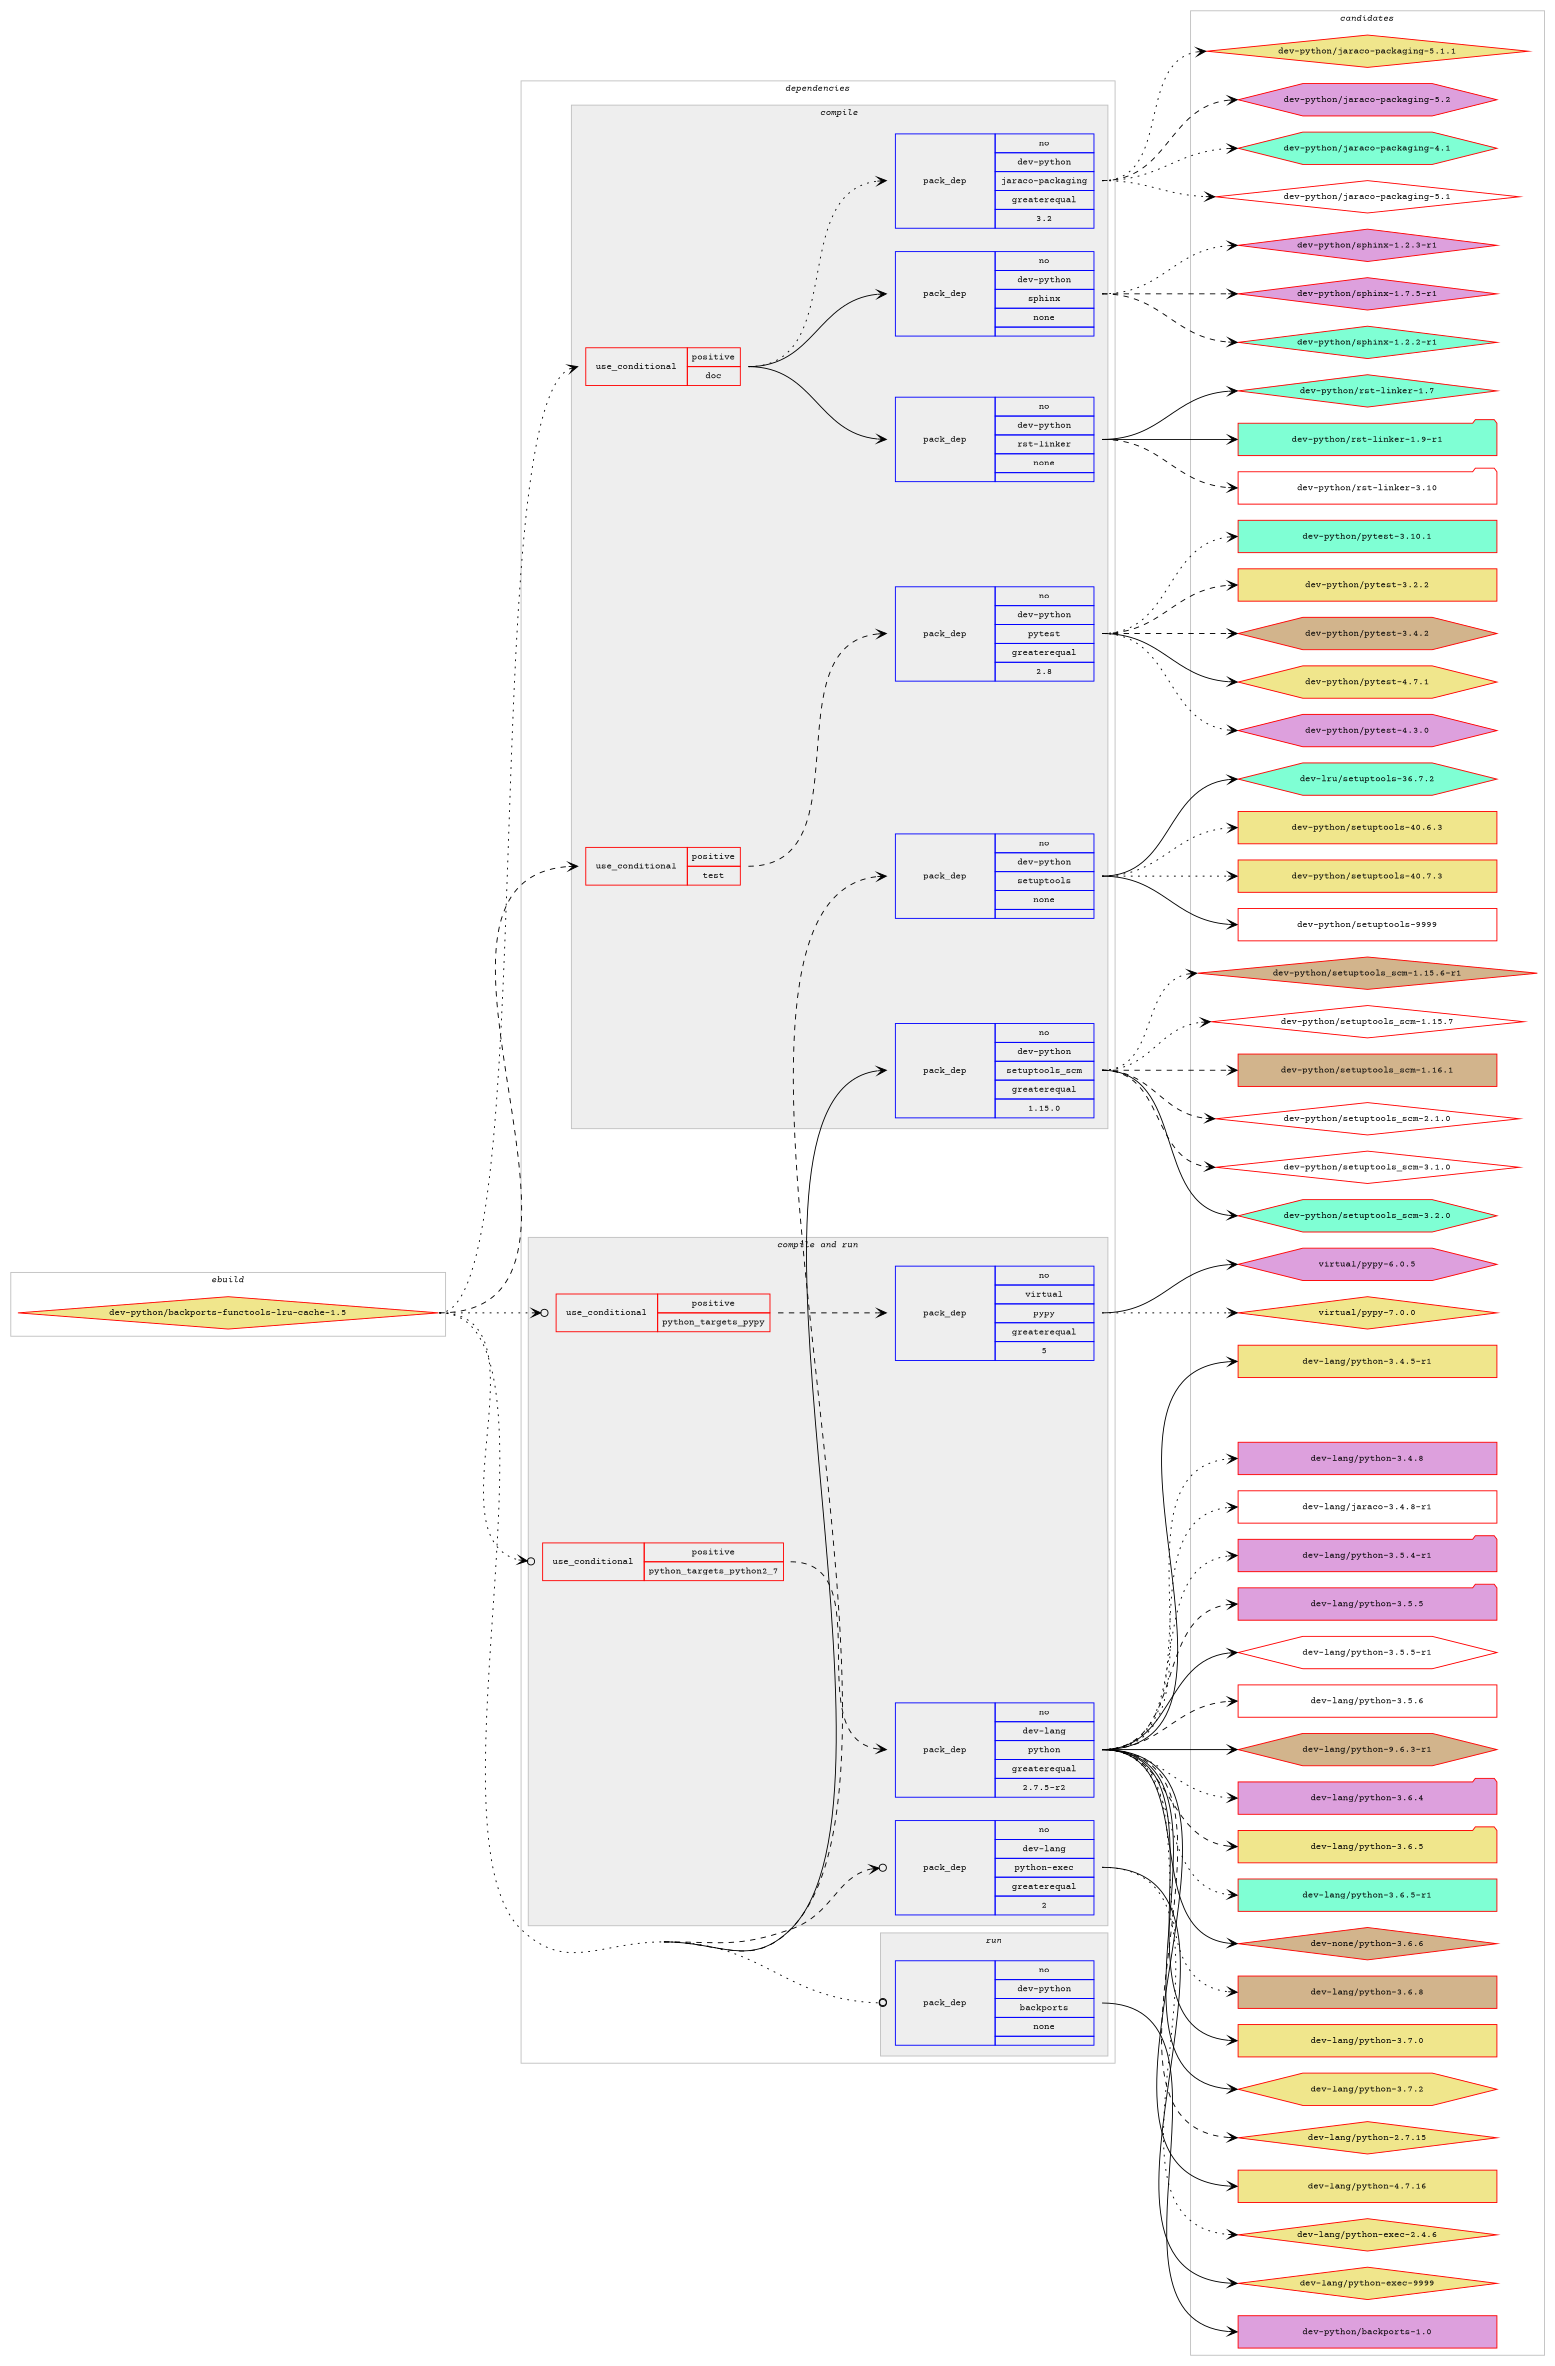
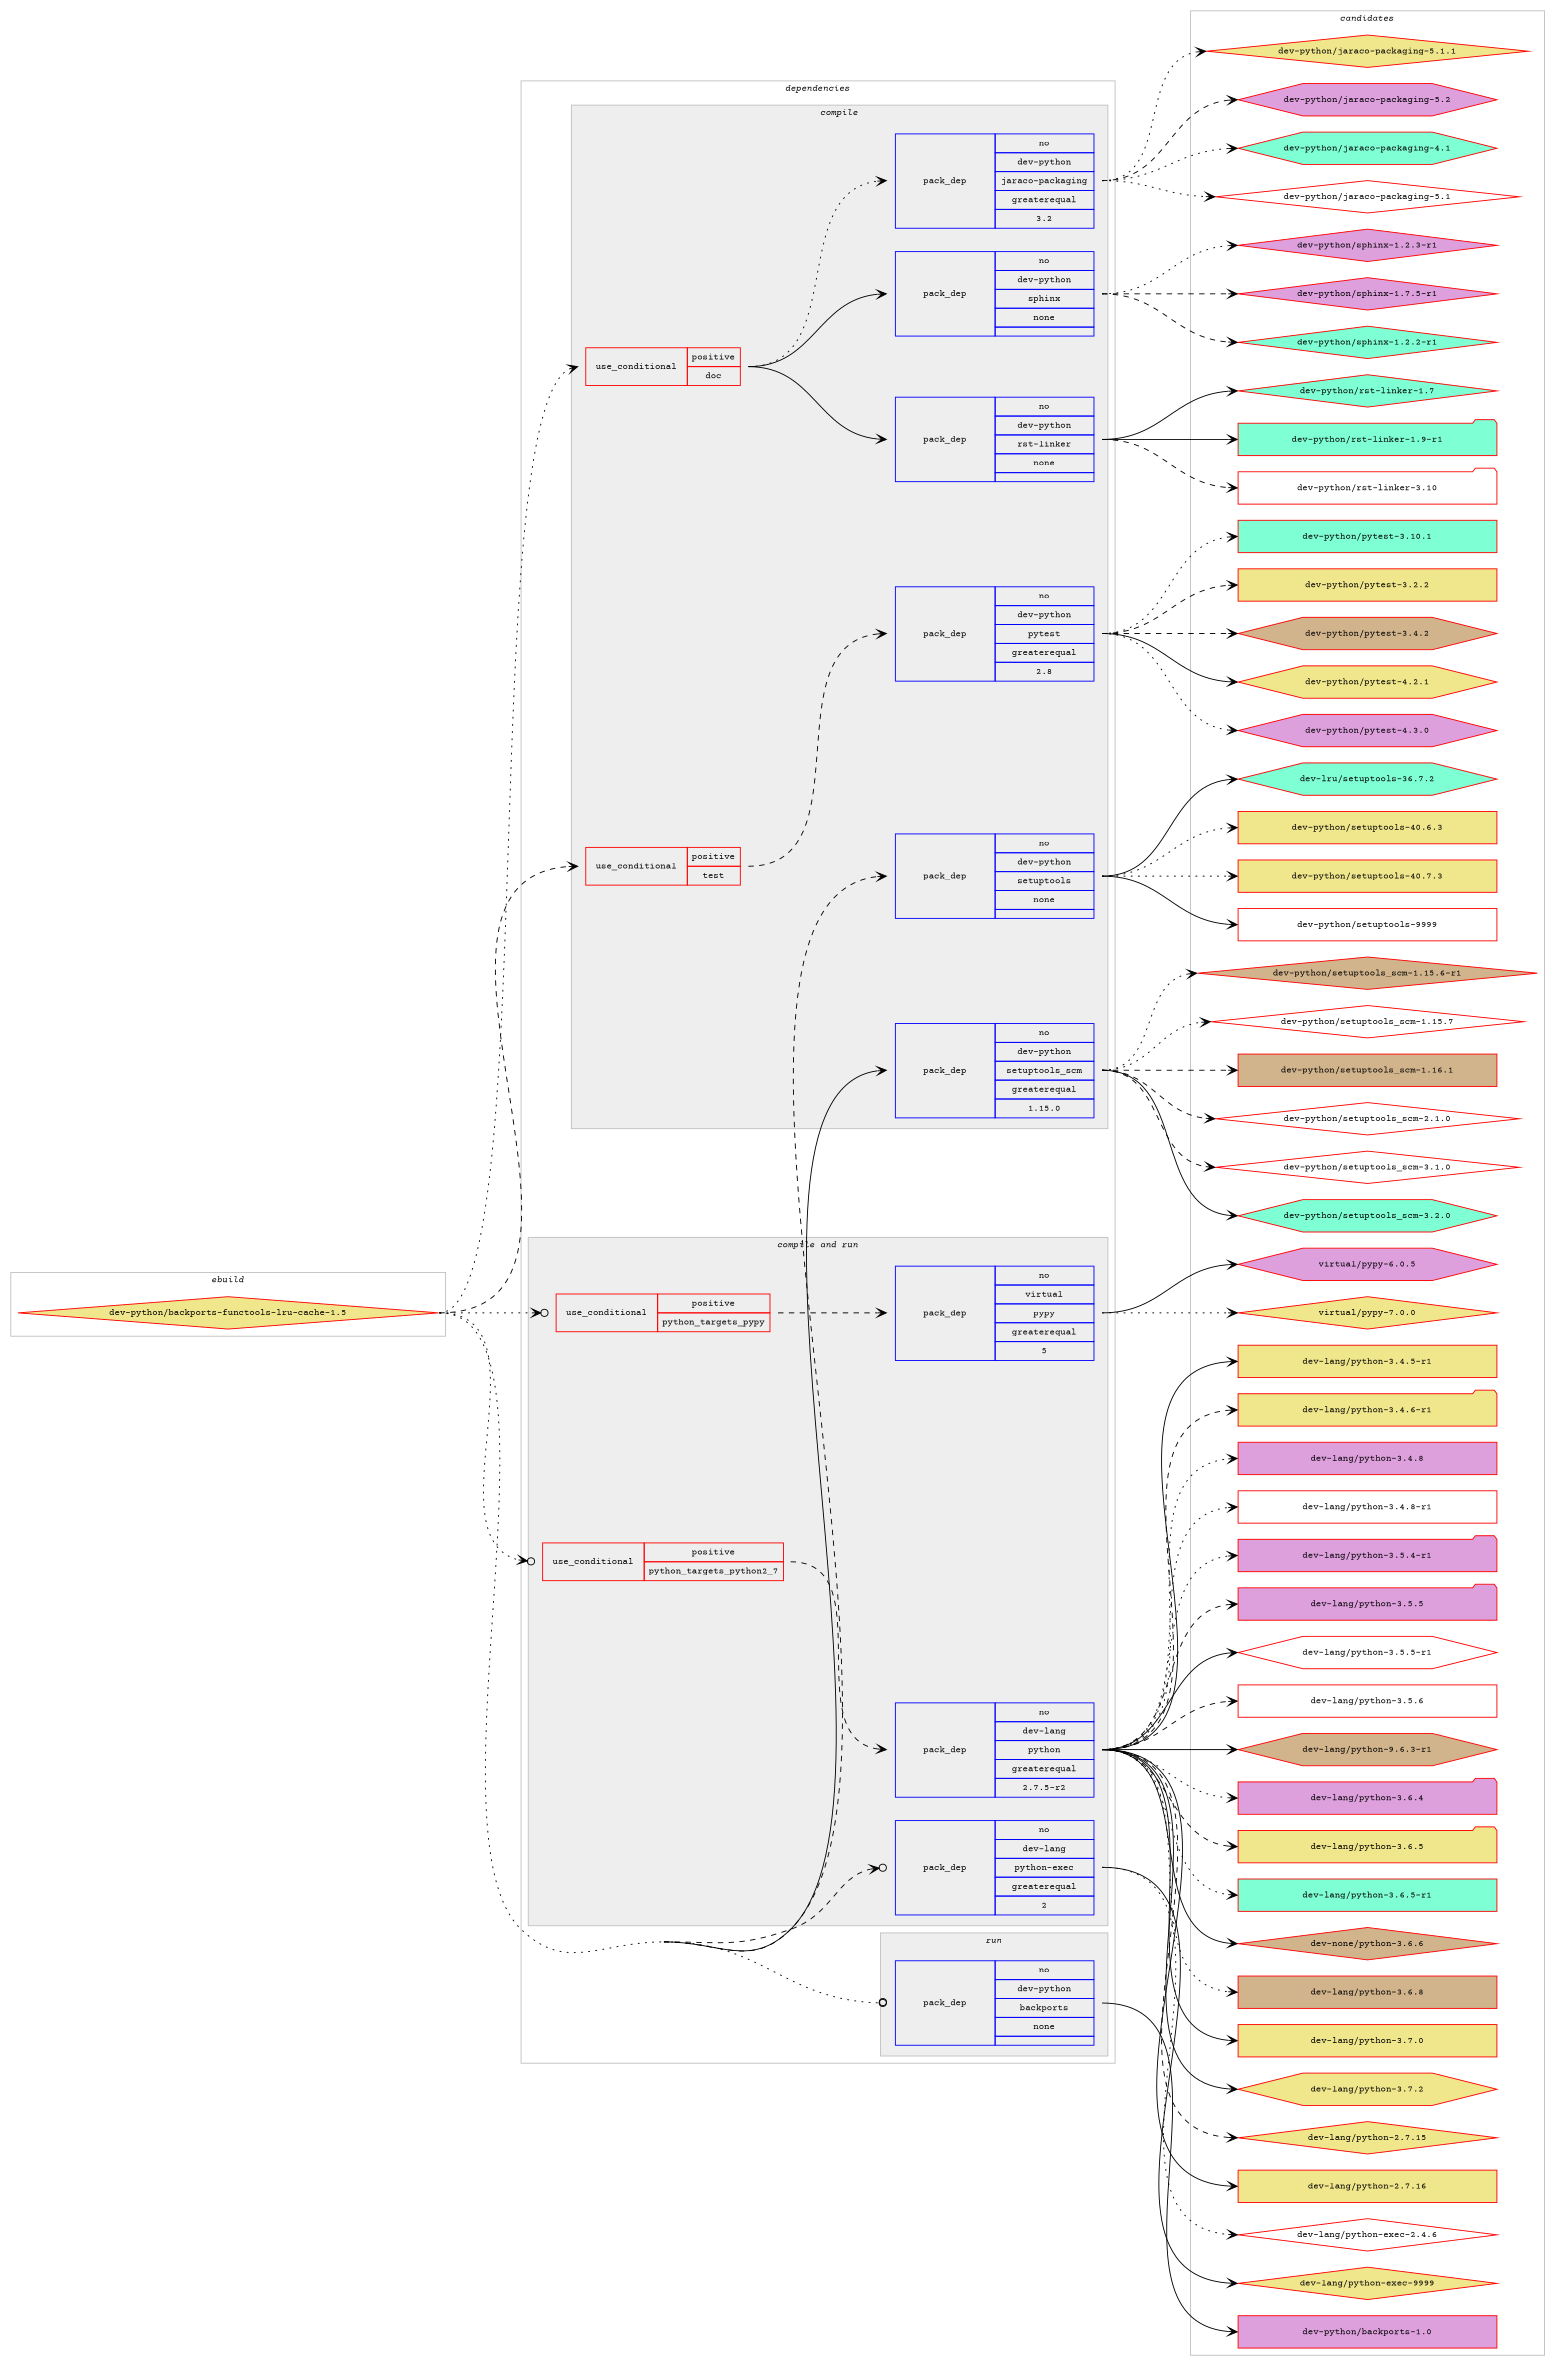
node "dev-python/pytest-4.7.1": label "dev-python/pytest-4.7.1" -> "dev-python/pytest-4.2.1"
node "dev-lang/python-3.4.6-r1": added
node "dev-lang/jaraco-3.4.8-r1": label "dev-lang/jaraco-3.4.8-r1" -> "dev-lang/python-3.4.8-r1"
node "dev-lang/python-4.7.16": label "dev-lang/python-4.7.16" -> "dev-lang/python-2.7.16"
node "dev-lang/python-exec-2.4.6": fillcolor khaki -> white
